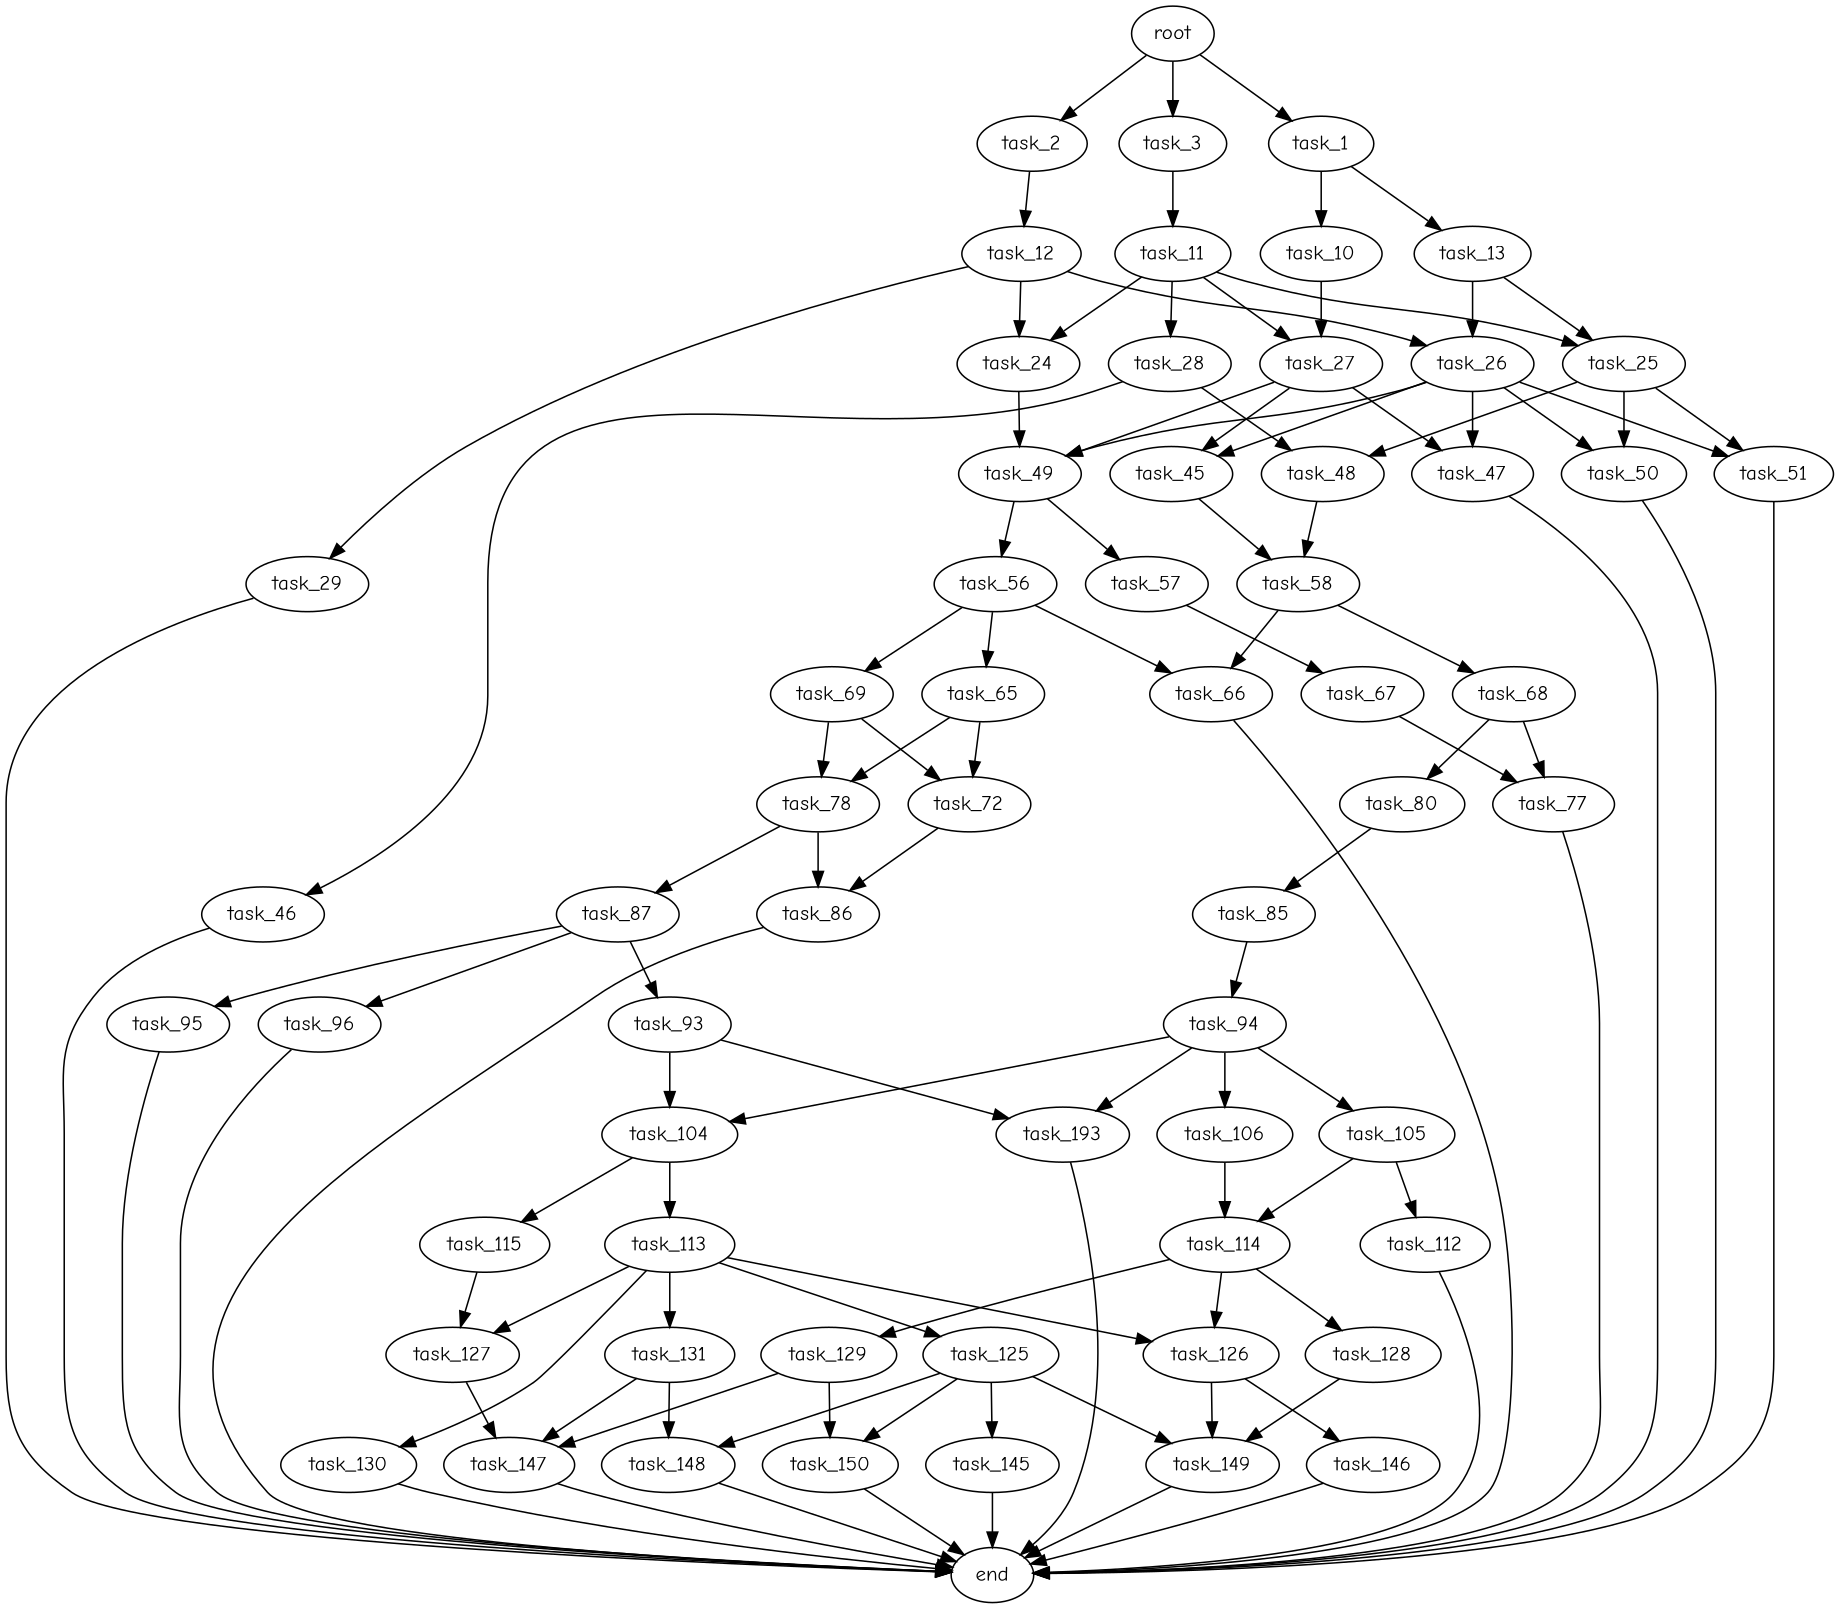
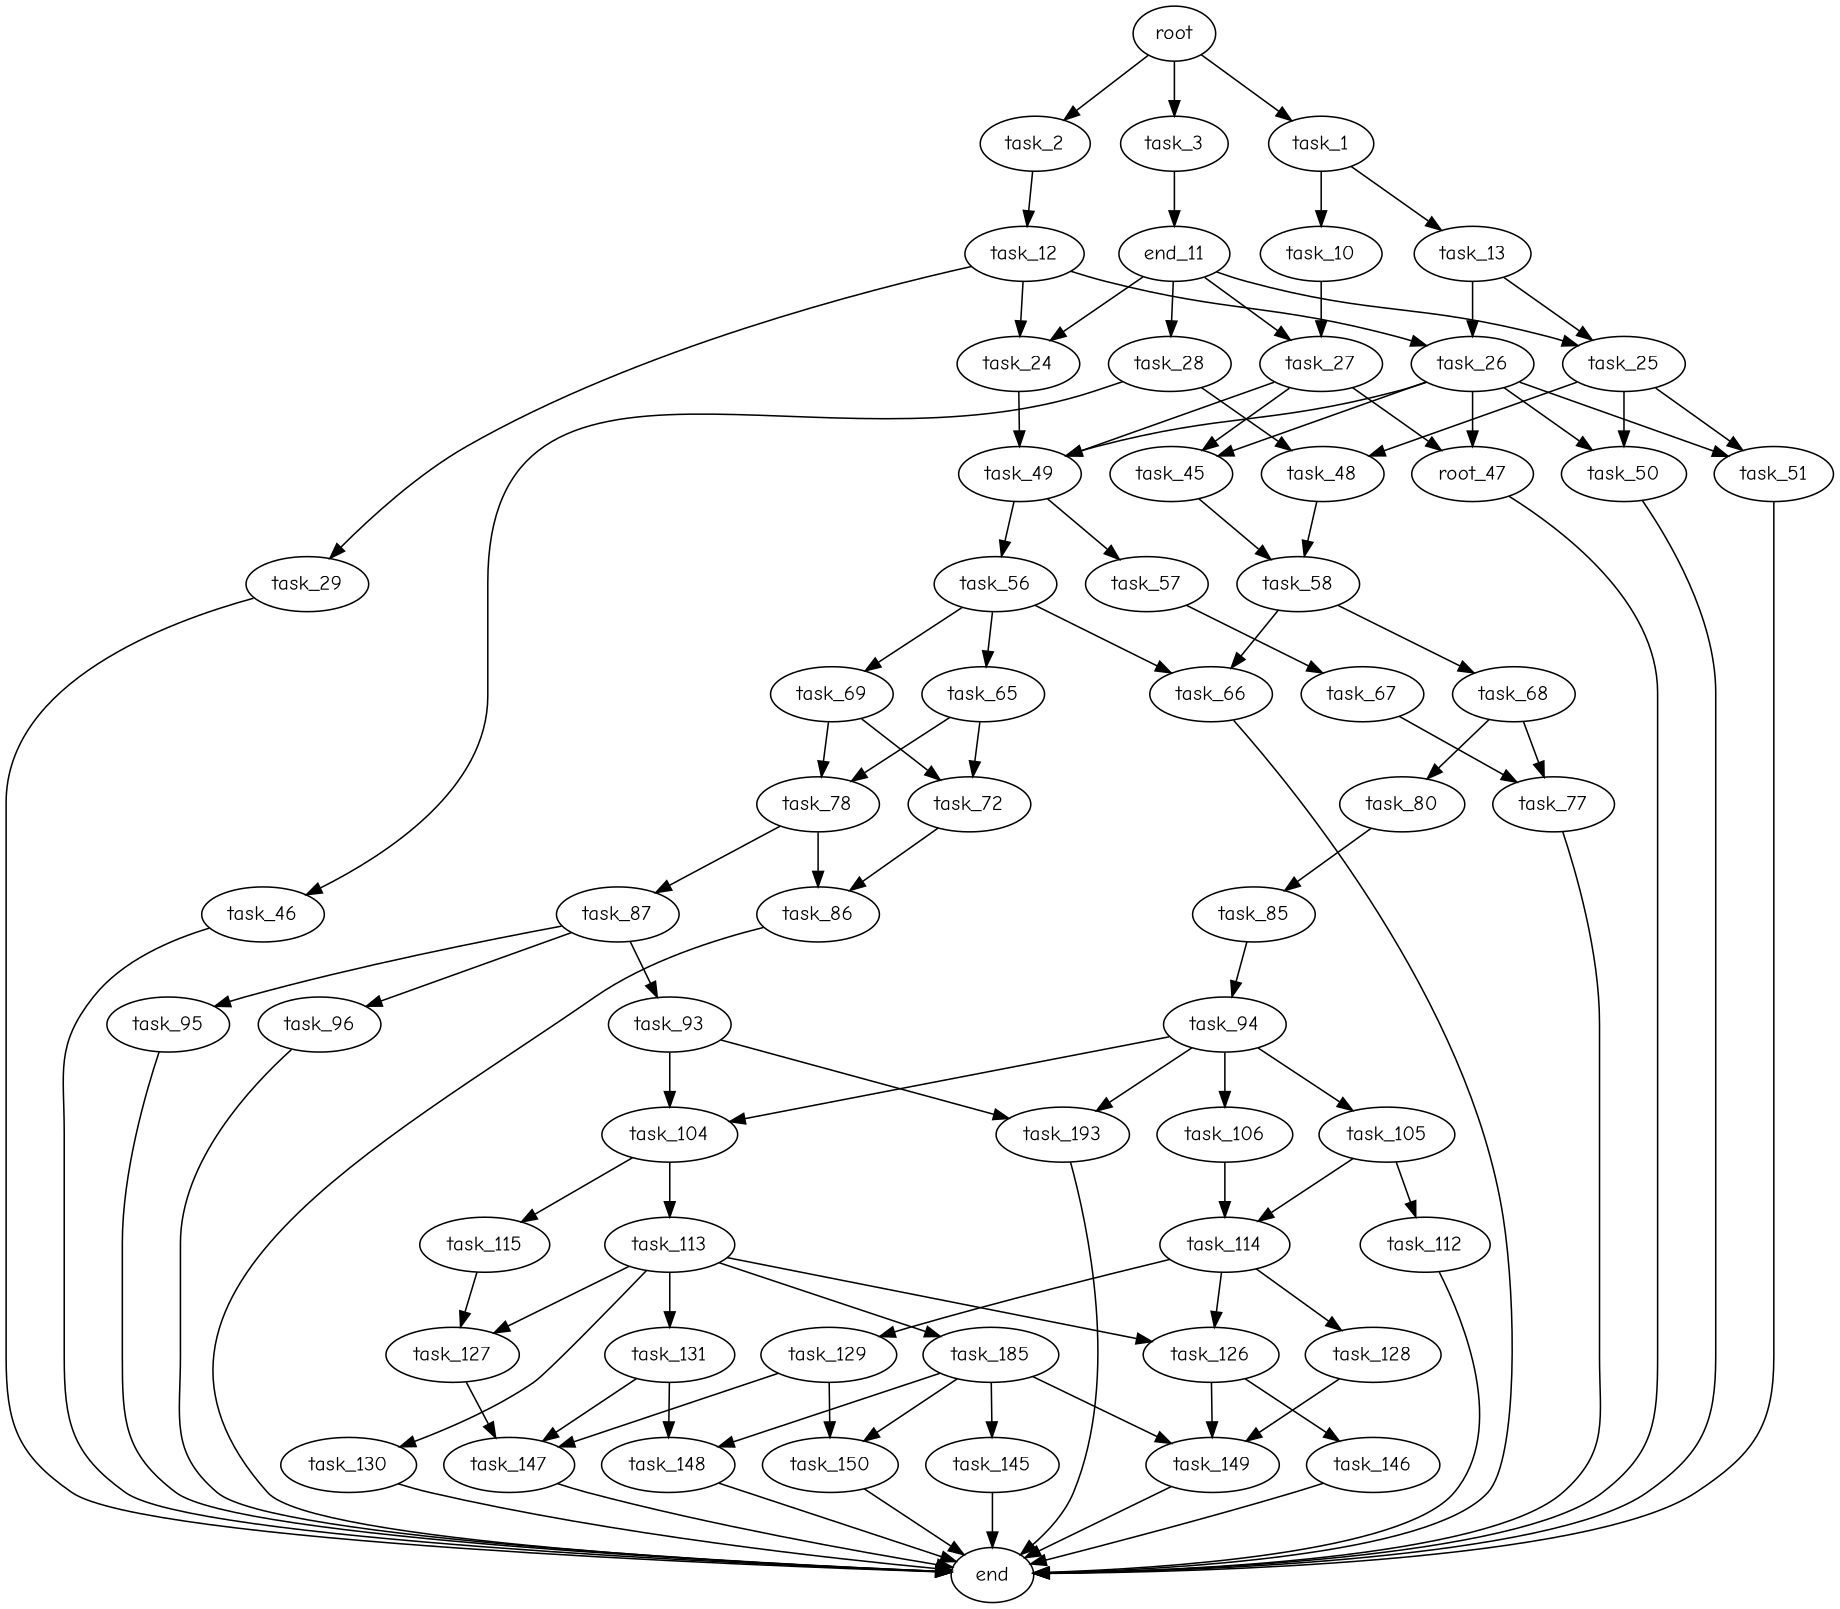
node "task_11": label "task_11" -> "end_11"
node "task_47": label "task_47" -> "root_47"
node "task_125": label "task_125" -> "task_185"
